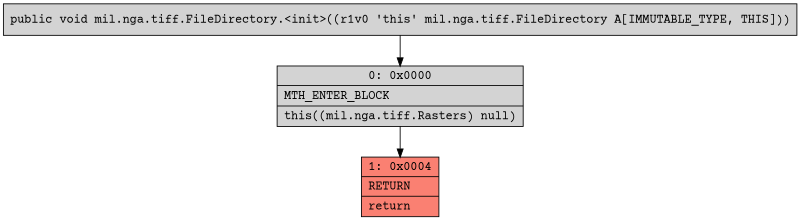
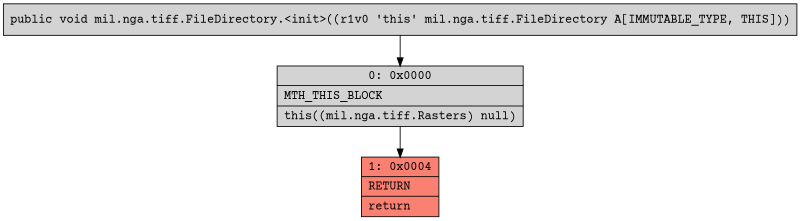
node "0: 0x0000": text "MTH_ENTER_BLOCK" -> "MTH_THIS_BLOCK"
